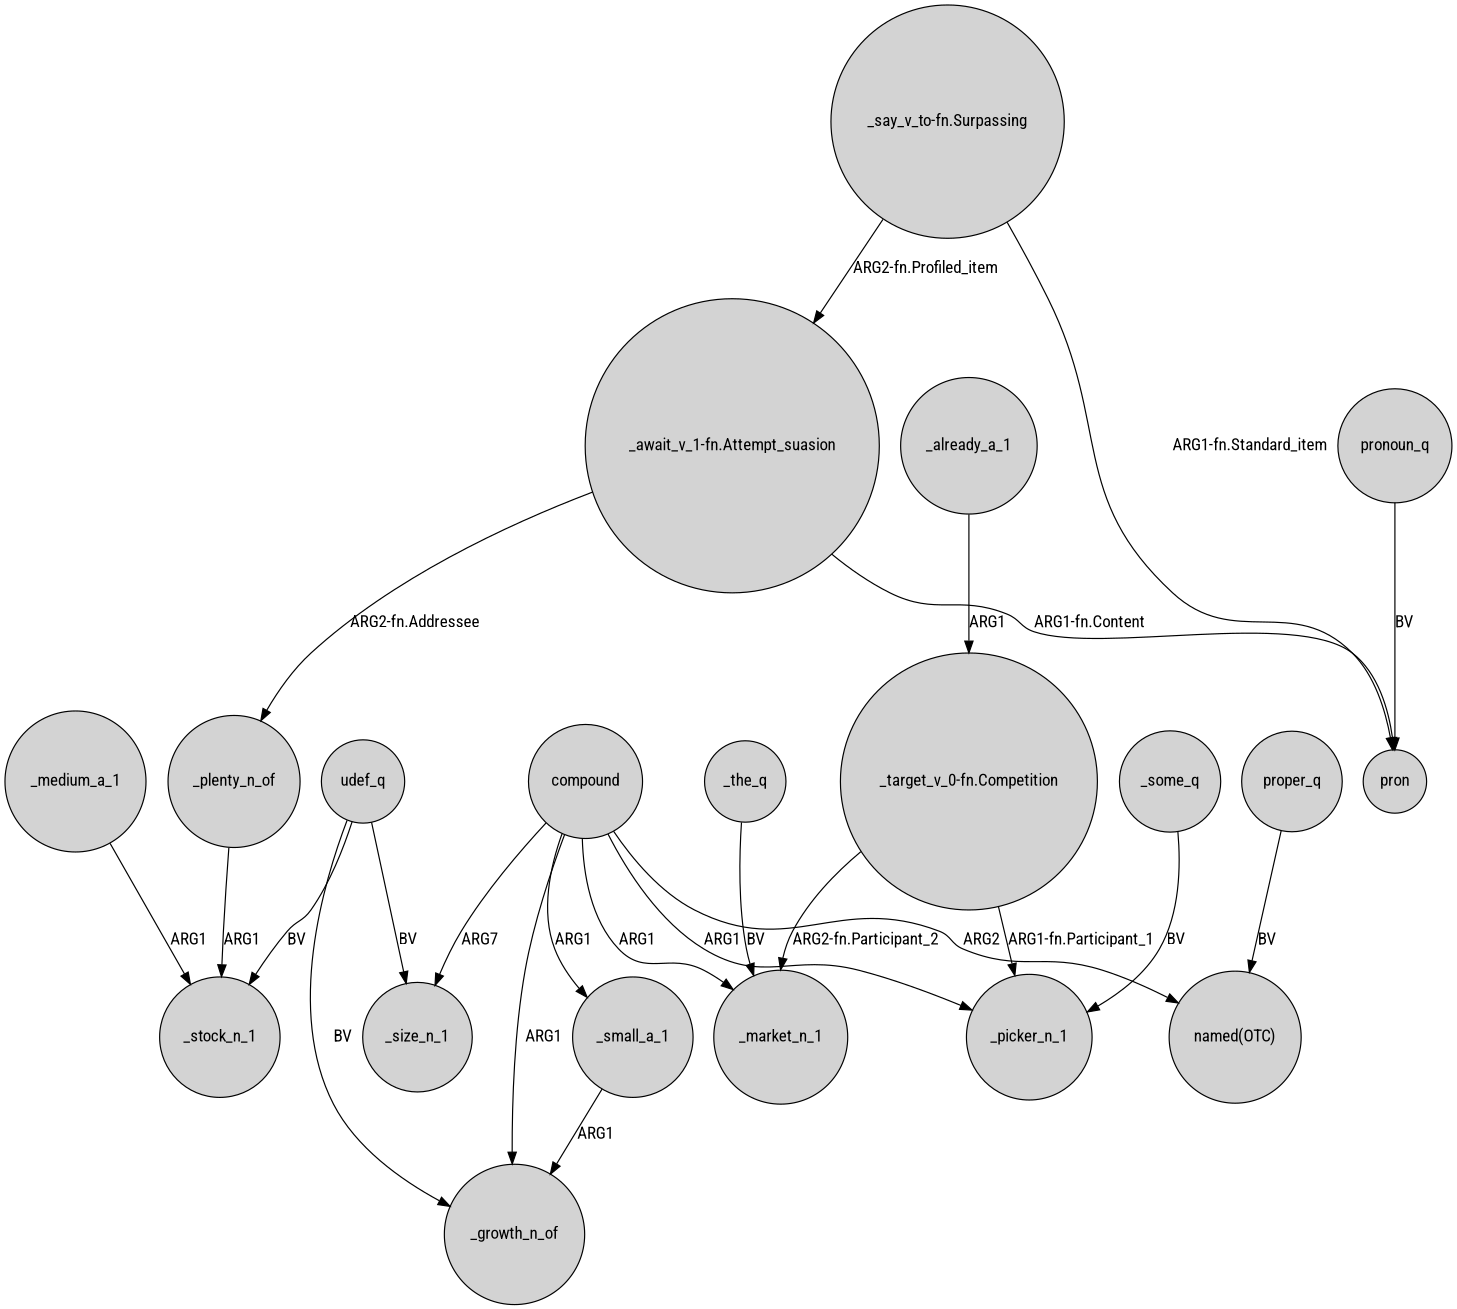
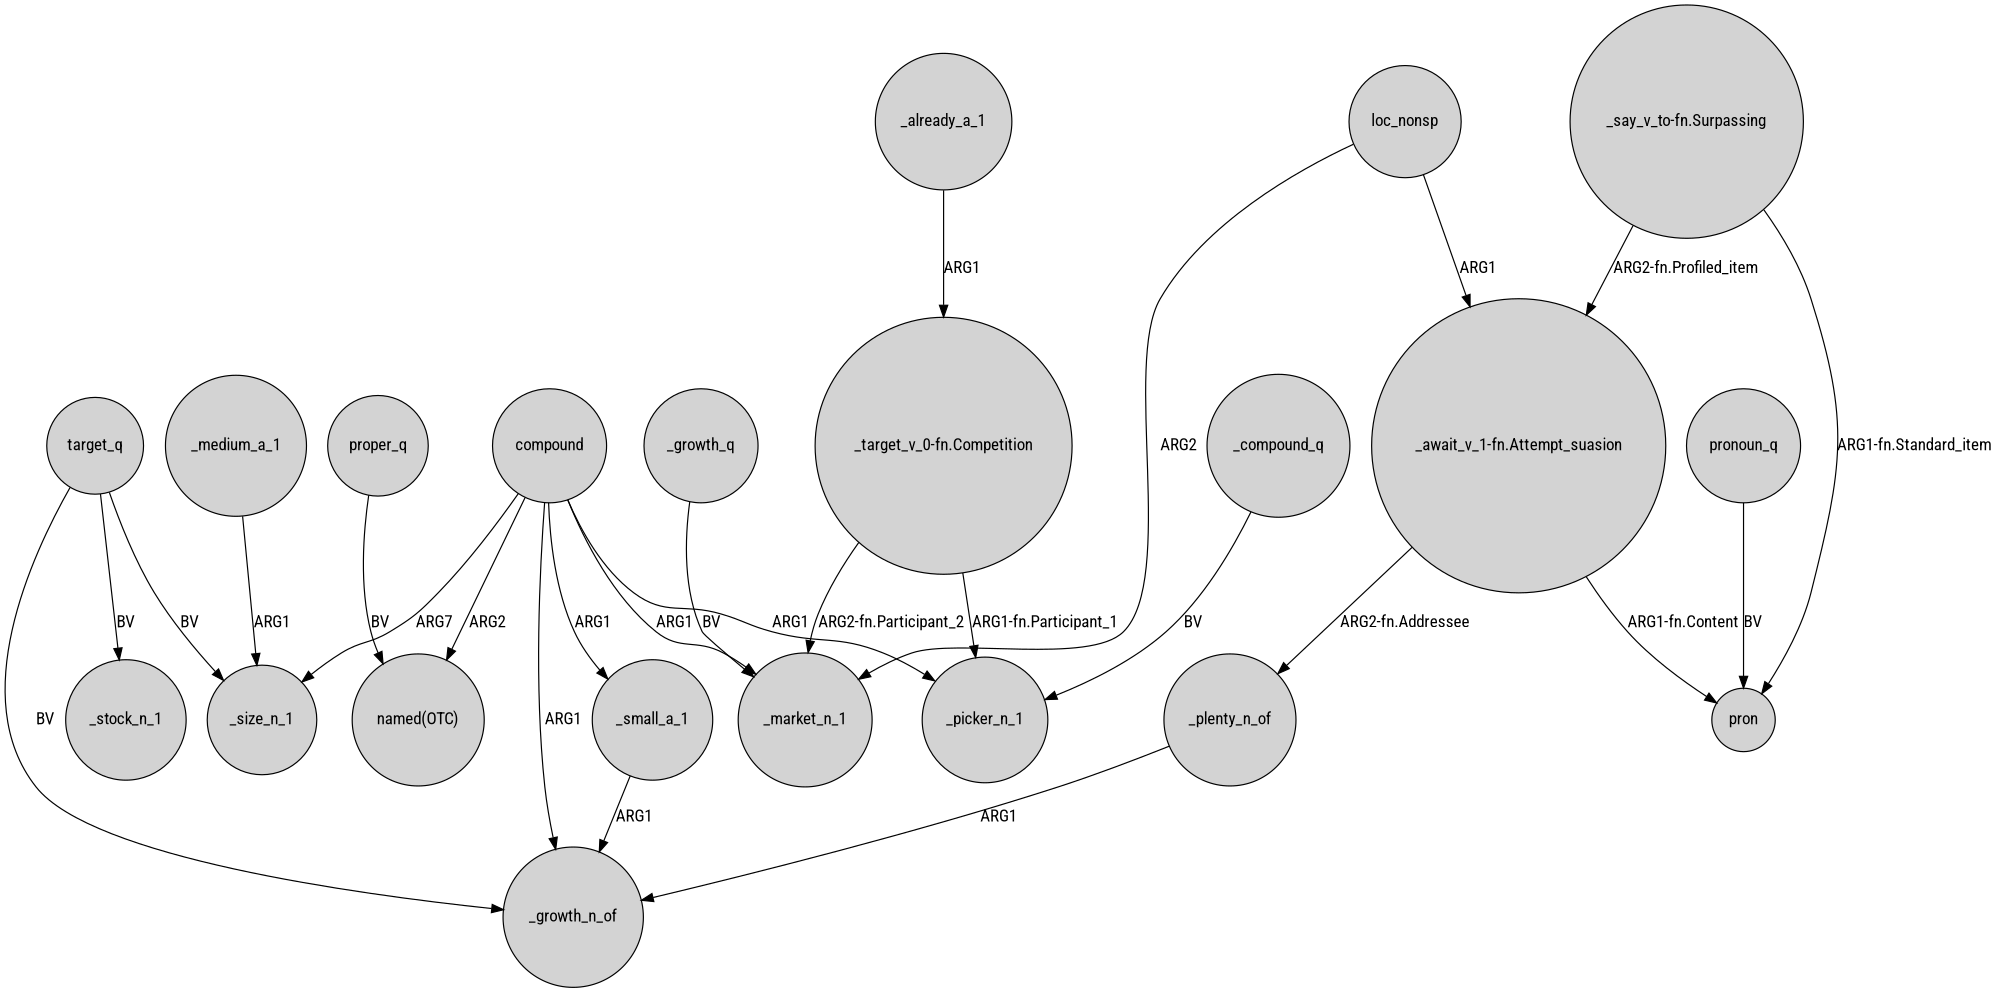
node "loc_nonsp": added
node "udef_q": label "udef_q" -> "target_q"
node "_the_q": label "_the_q" -> "_growth_q"
node "_some_q": label "_some_q" -> "_compound_q"
edge "_plenty_n_of" -> "_stock_n_1": now "_plenty_n_of" -> "_growth_n_of"
edge "_medium_a_1" -> "_stock_n_1": now "_medium_a_1" -> "_size_n_1"
